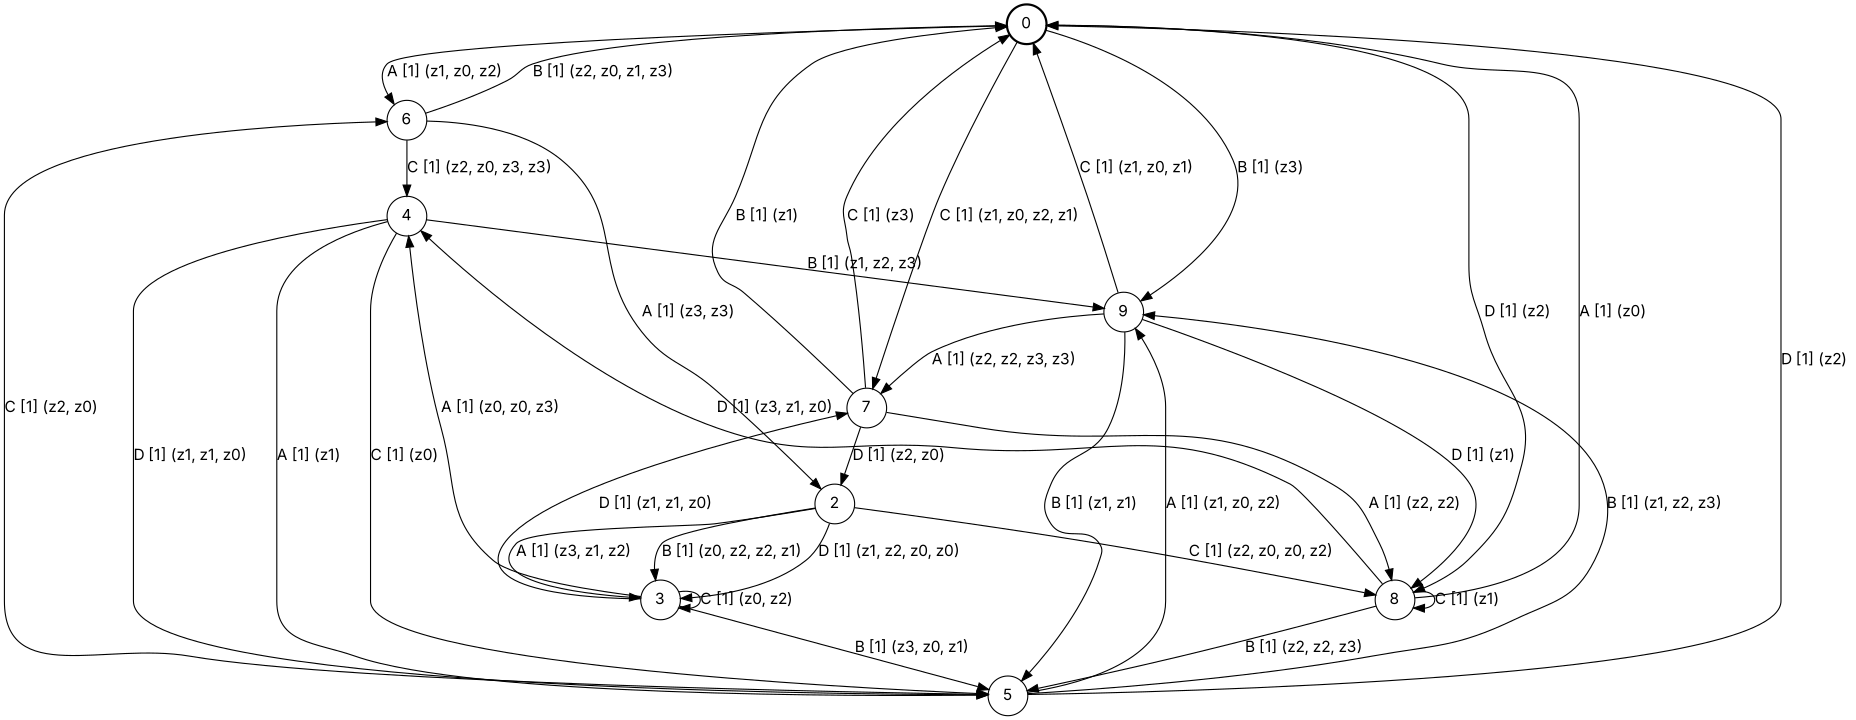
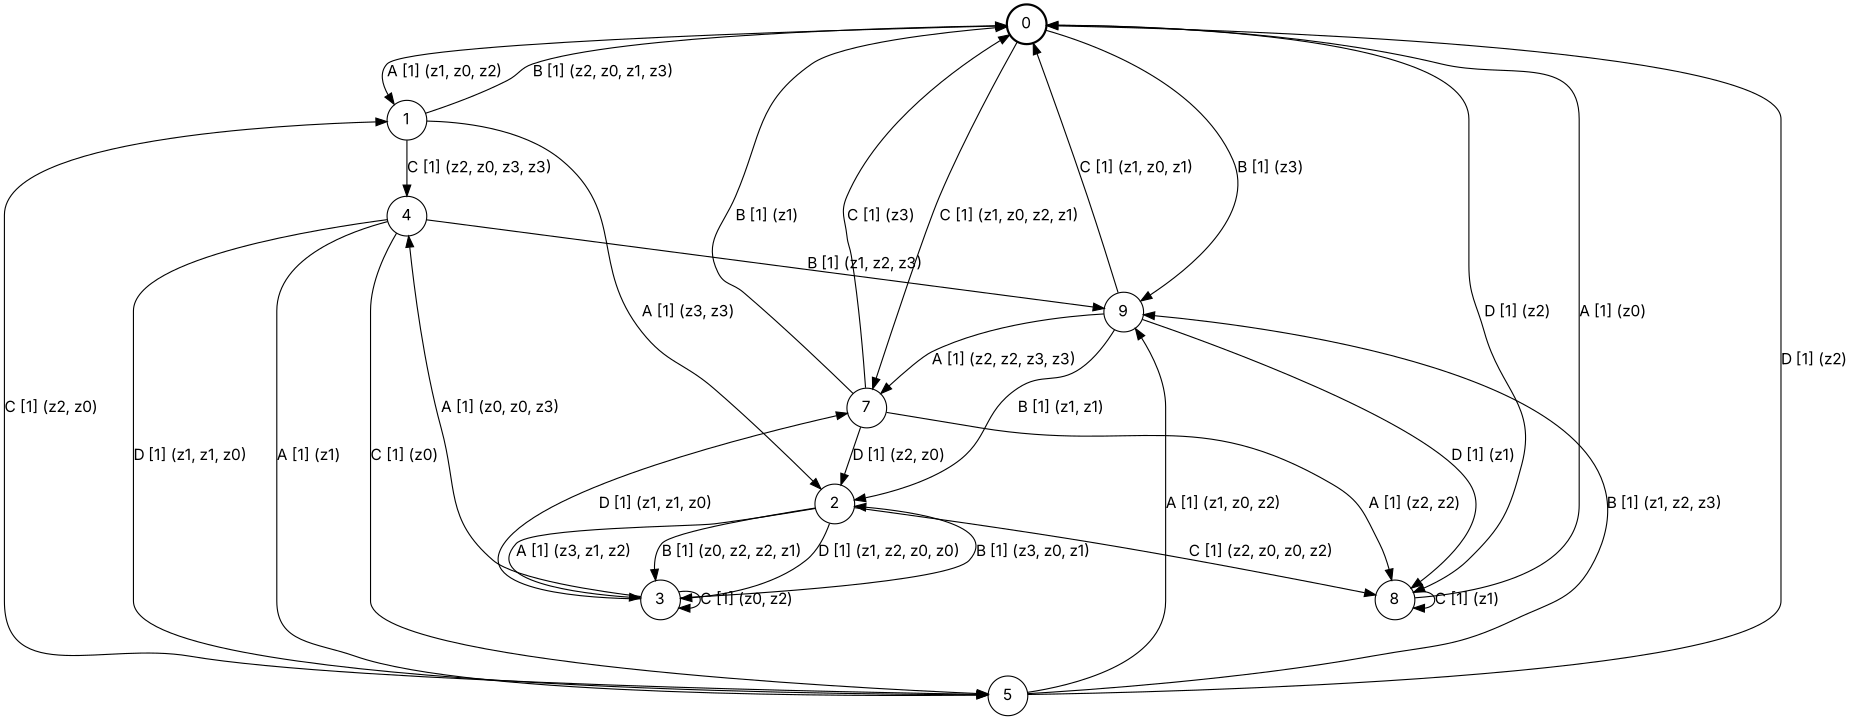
node "6": label "6" -> "1"
edge "8" -> "4": removed, label "D [1] (z3, z1, z0)"
edge "9" -> "5": now "9" -> "2"
edge "3" -> "5": now "3" -> "2"
edge "8" -> "5": removed, label "B [1] (z2, z2, z3)"
